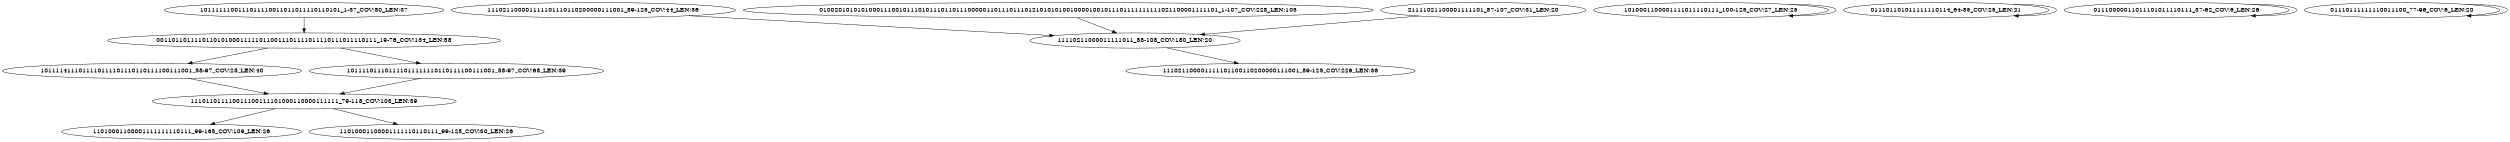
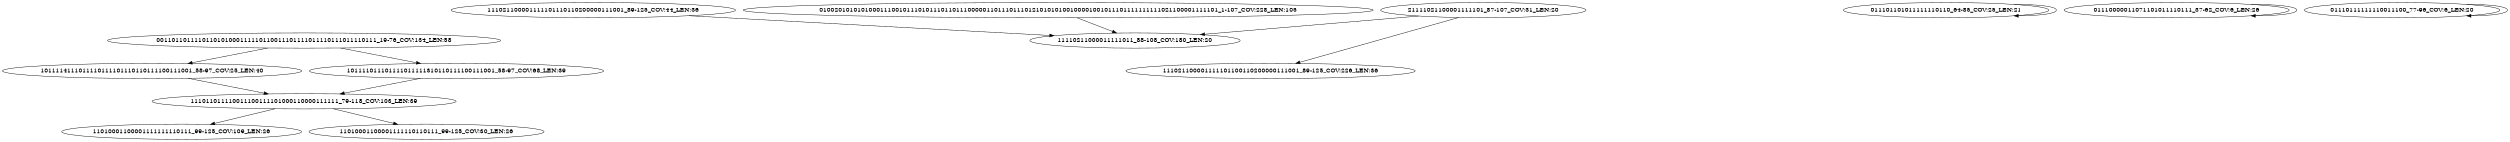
node "1011111100111011110011011011110110101_1-37_COV:80_LEN:37": removed
node "1010001100001111011110111_100-125_COV:27_LEN:25": removed
node "011101101011111110114_64-85_COV:25_LEN:21": label "011101101011111110114_64-85_COV:25_LEN:21" -> "011101101011111110110_64-85_COV:25_LEN:21"
node "01110000011011101011110111_37-62_COV:6_LEN:26": label "01110000011011101011110111_37-62_COV:6_LEN:26" -> "01110000011071101011110111_37-62_COV:6_LEN:26"
edge "11110211000011111011_88-108_COV:180_LEN:20" -> "111021100001111101100110200000111001_89-125_COV:226_LEN:36": now "21111021100001111101_87-107_COV:31_LEN:20" -> "111021100001111101100110200000111001_89-125_COV:226_LEN:36"
node "101111011101111011111110110111100111001_58-97_COV:68_LEN:39": label "101111011101111011111110110111100111001_58-97_COV:68_LEN:39" -> "101111011101111011111310110111100111001_58-97_COV:68_LEN:39"
node "11010001100001111111110111_99-165_COV:109_LEN:26": label "11010001100001111111110111_99-165_COV:109_LEN:26" -> "11010001100001111111110111_99-125_COV:109_LEN:26"
